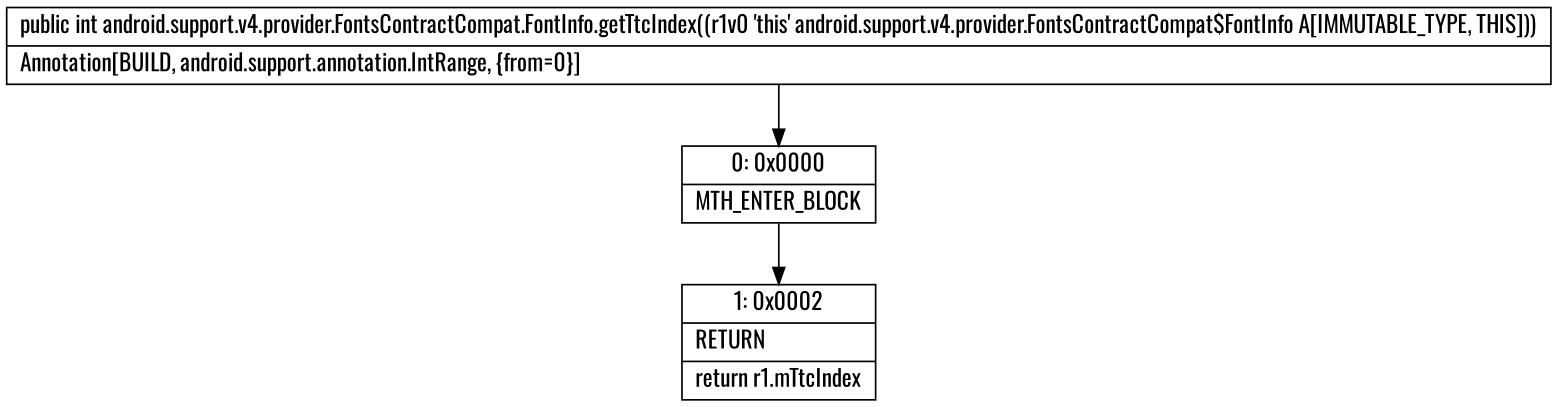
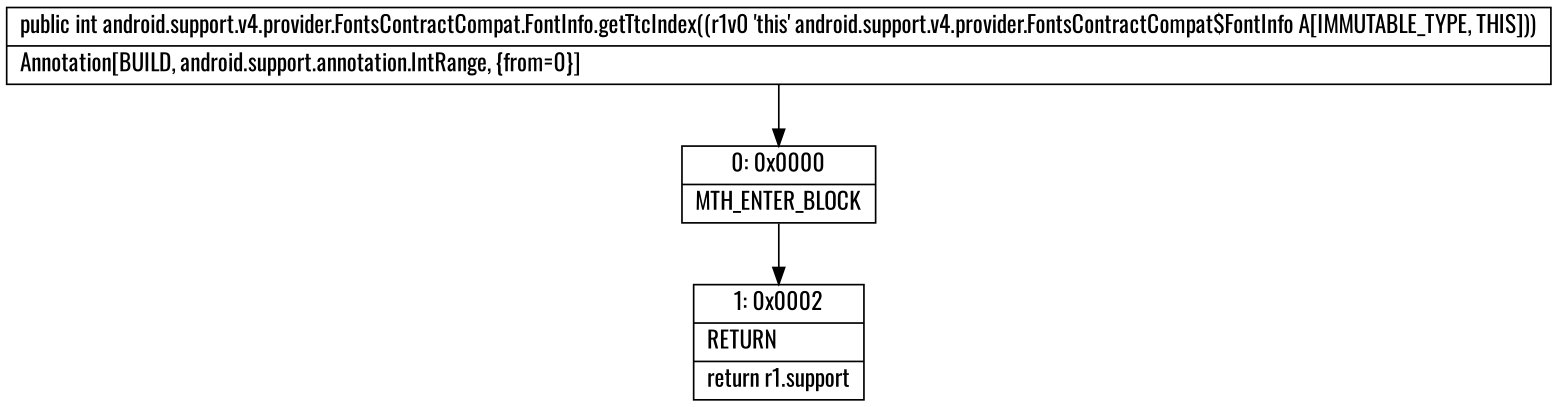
node "1: 0x0002": text "return r1.mTtcIndex" -> "return r1.support"
